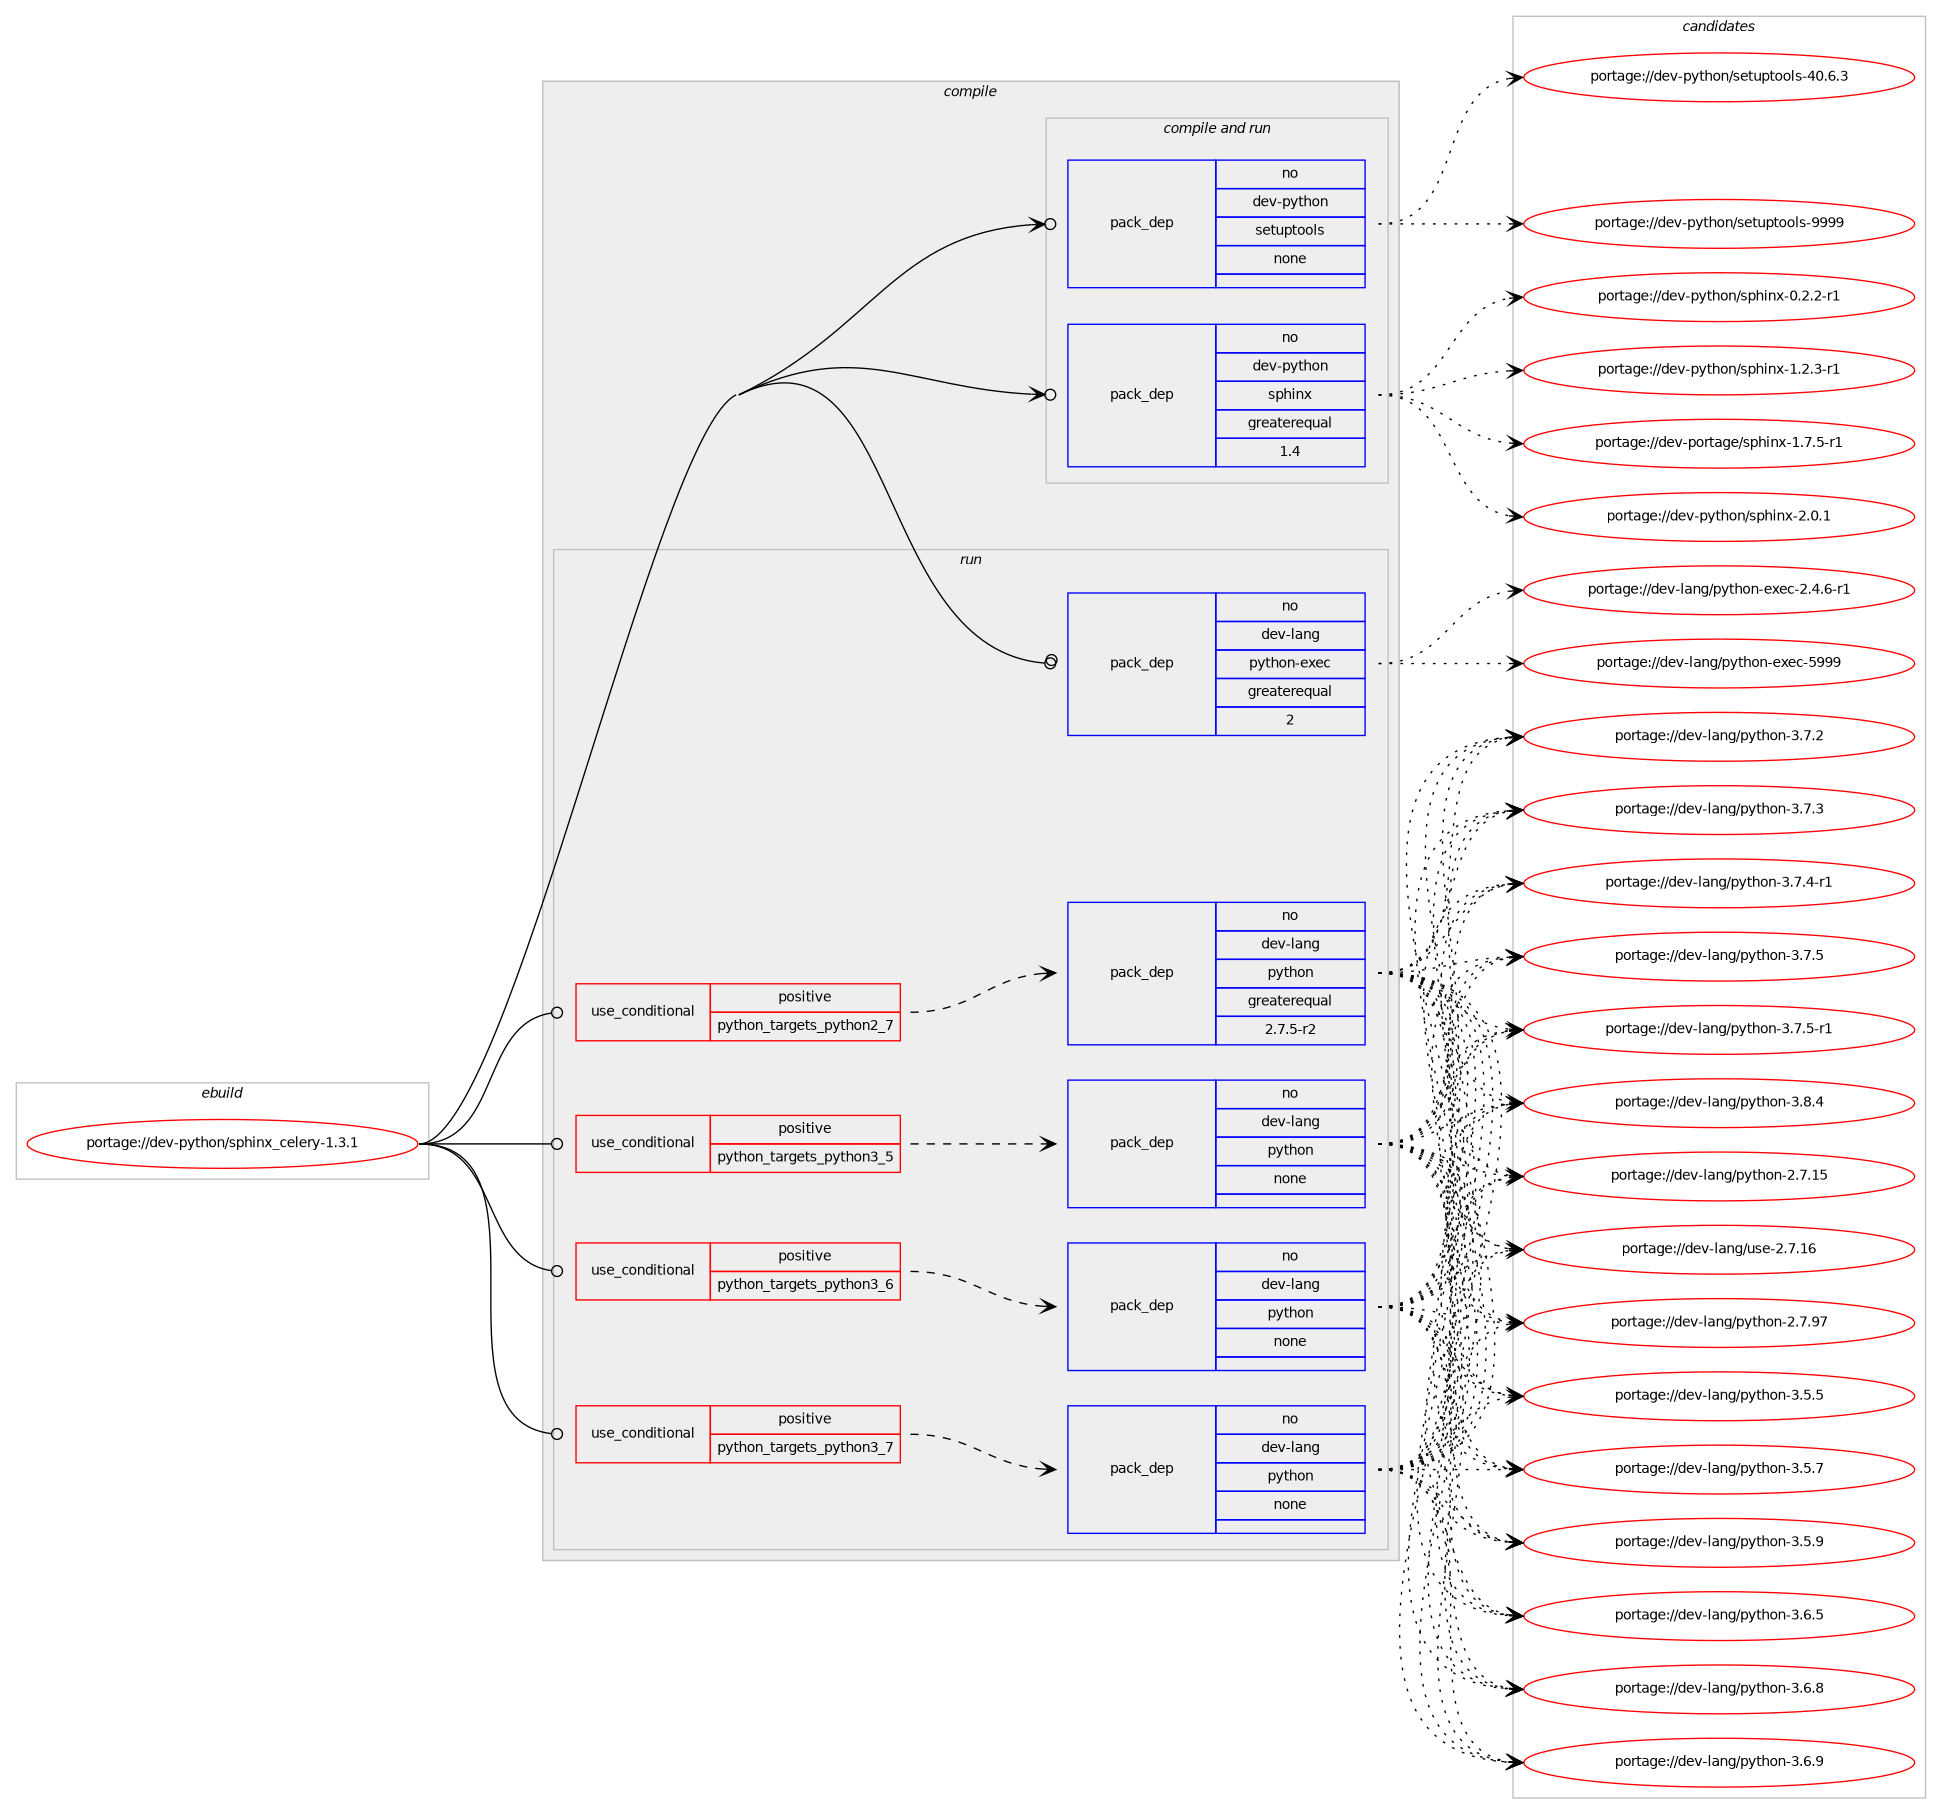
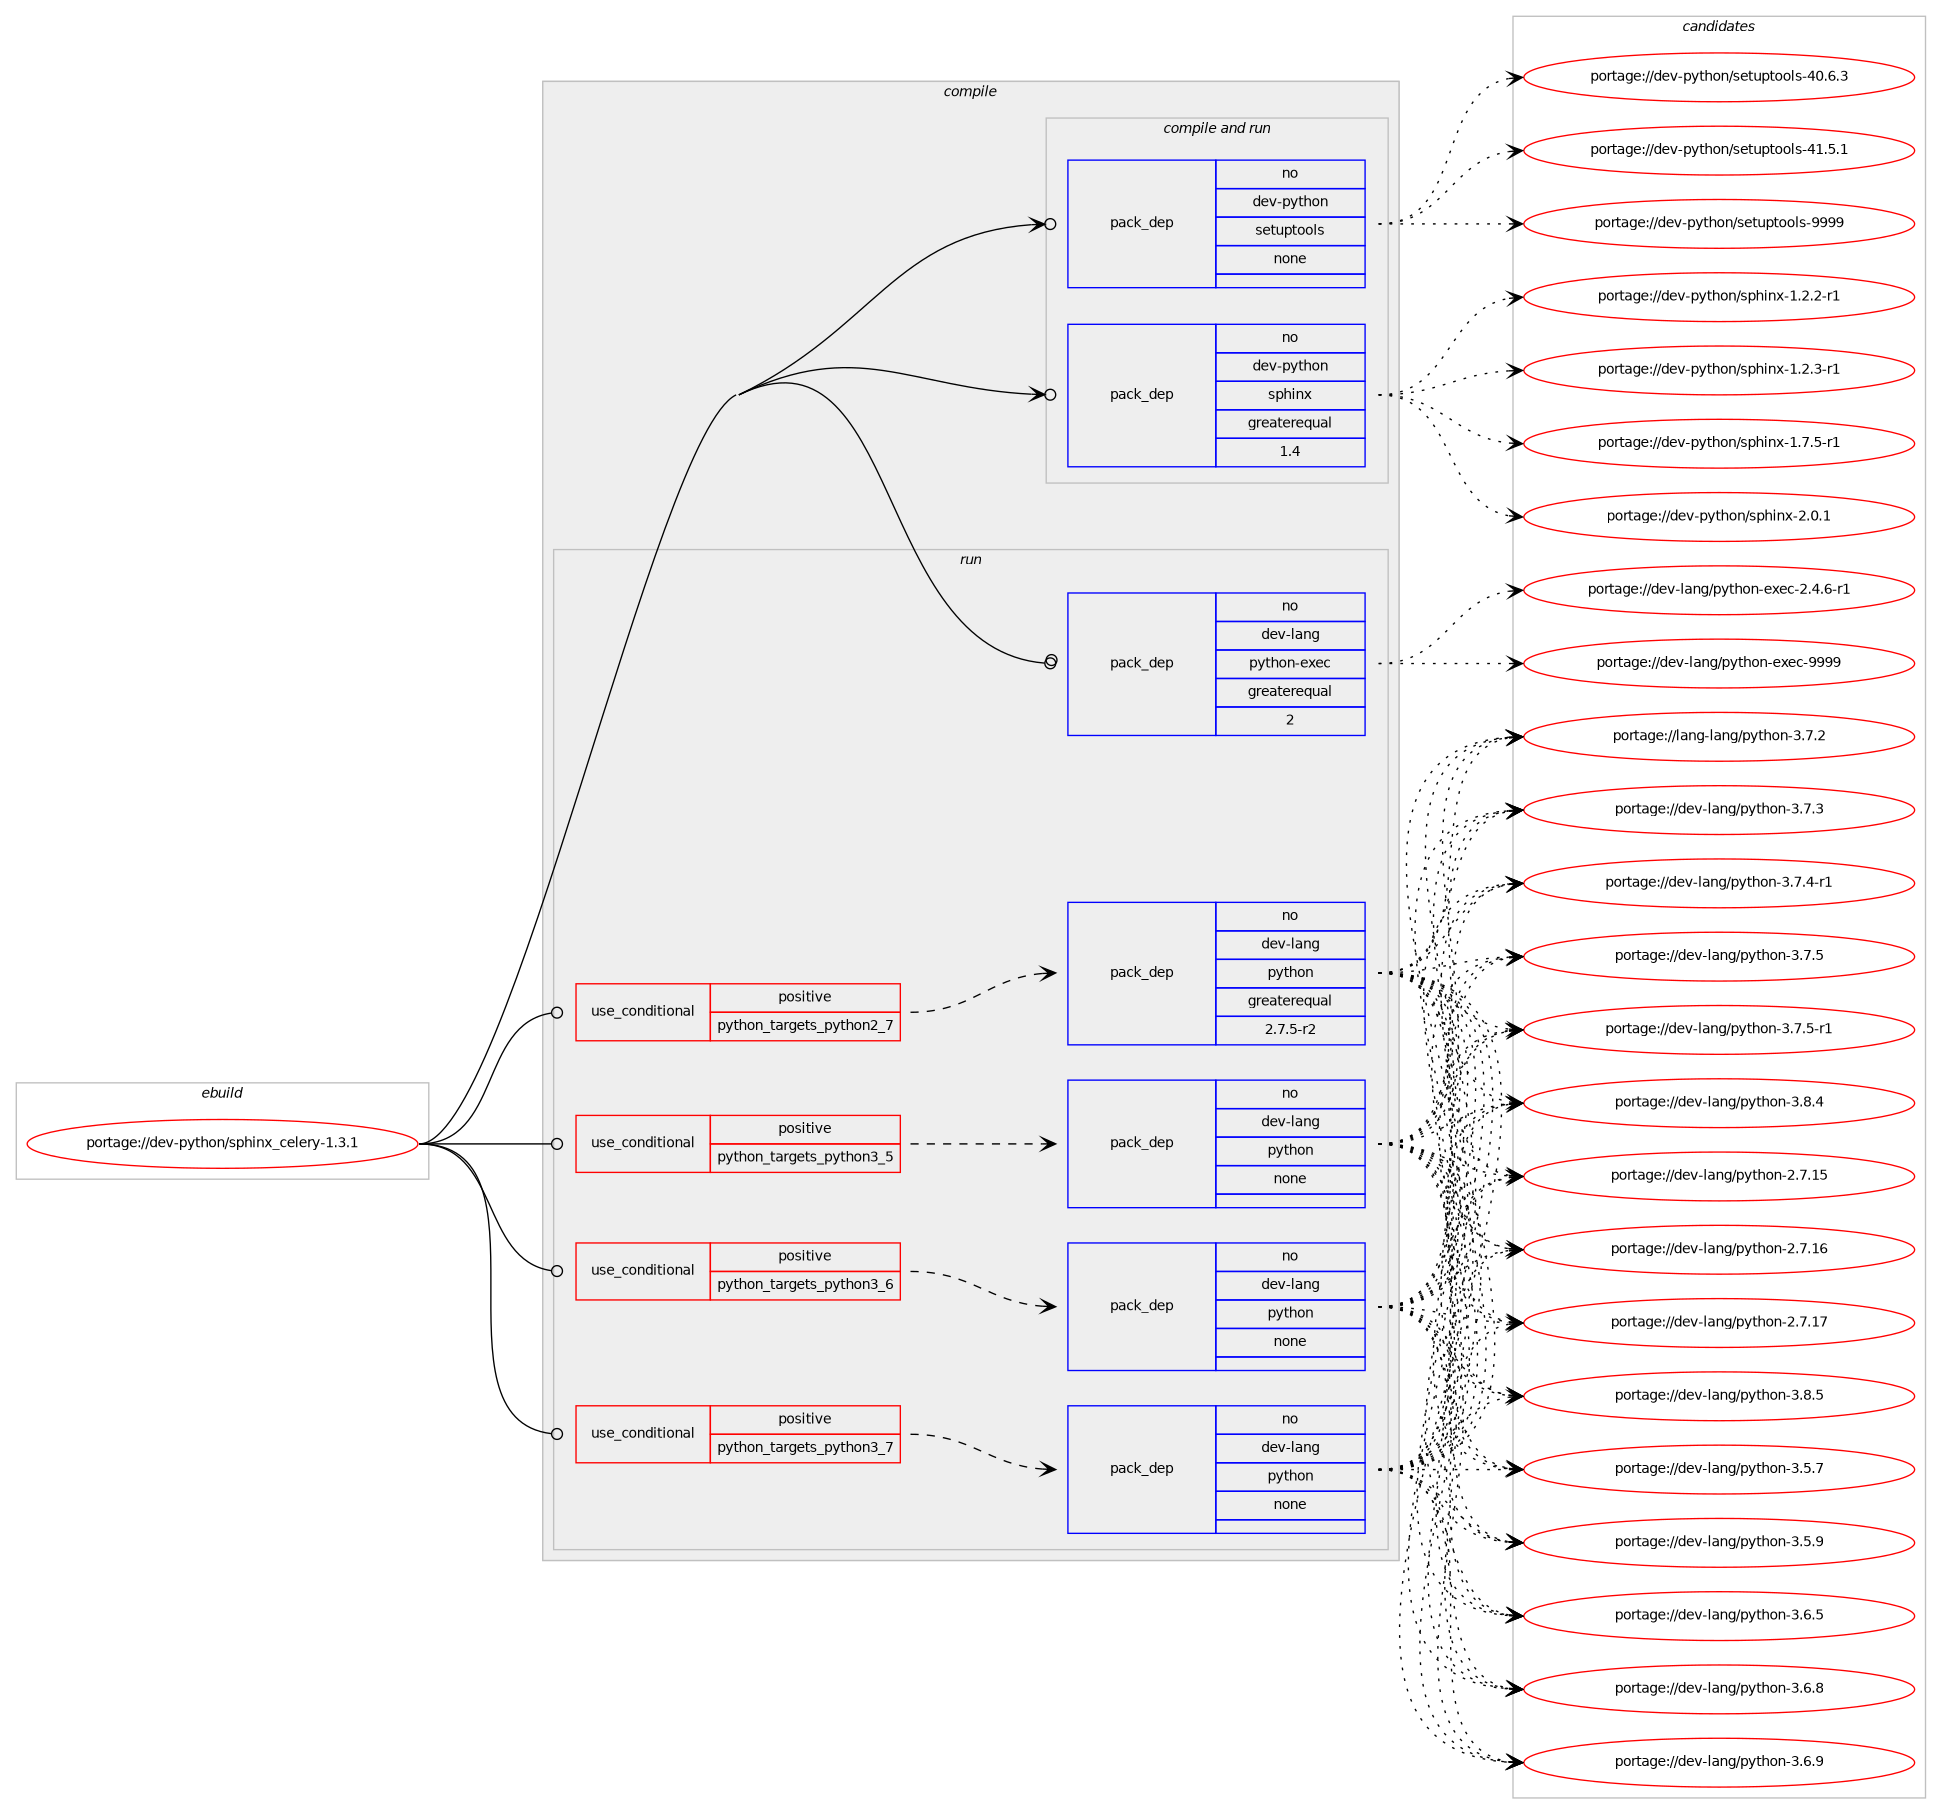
node "portage://dev-python/setuptools-41.5.1": added
node "portage://dev-python/sphinx-0.2.2-r1": label "portage://dev-python/sphinx-0.2.2-r1" -> "portage://dev-python/sphinx-1.2.2-r1"
node "portage://dev-portage/sphinx-1.7.5-r1": label "portage://dev-portage/sphinx-1.7.5-r1" -> "portage://dev-python/sphinx-1.7.5-r1"
node "portage://dev-lang/python-exec-5999": label "portage://dev-lang/python-exec-5999" -> "portage://dev-lang/python-exec-9999"
node "portage://dev-lang/python-3.7.2": label "portage://dev-lang/python-3.7.2" -> "portage://lang-lang/python-3.7.2"
node "portage://dev-lang/use-2.7.16": label "portage://dev-lang/use-2.7.16" -> "portage://dev-lang/python-2.7.16"
node "portage://dev-lang/python-2.7.97": label "portage://dev-lang/python-2.7.97" -> "portage://dev-lang/python-2.7.17"
node "portage://dev-lang/python-3.5.5": label "portage://dev-lang/python-3.5.5" -> "portage://dev-lang/python-3.8.5"
